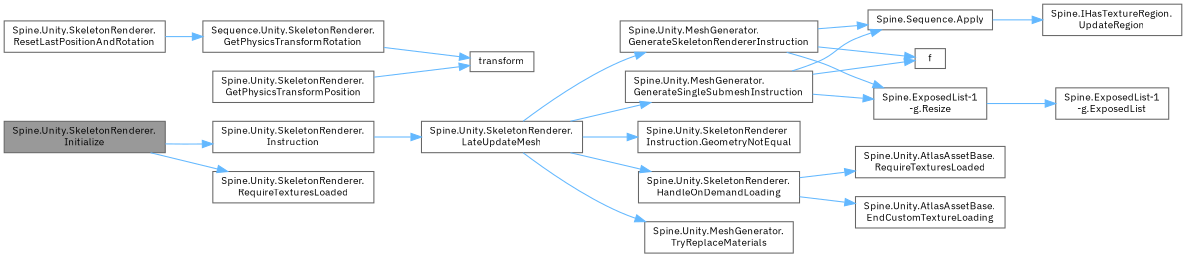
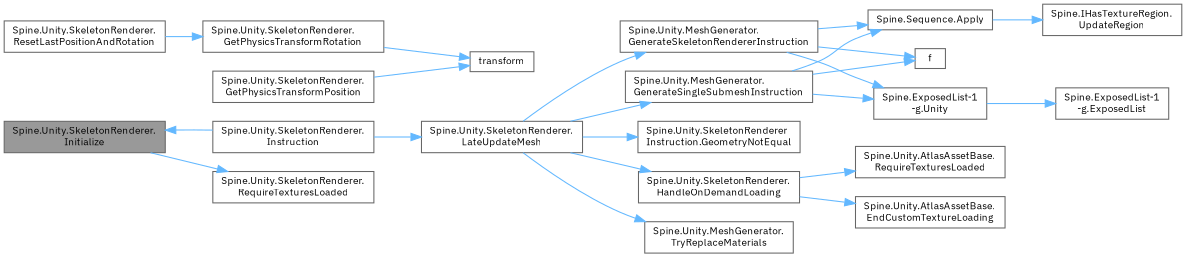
node "Sequence.Unity.SkeletonRenderer. GetPhysicsTransformRotation": label "Sequence.Unity.SkeletonRenderer. GetPhysicsTransformRotation" -> "Spine.Unity.SkeletonRenderer. GetPhysicsTransformRotation"
node "Spine.ExposedList-1 -g.Resize": label "Spine.ExposedList-1 -g.Resize" -> "Spine.ExposedList-1 -g.Unity"
edge "Spine.Unity.SkeletonRenderer. Initialize" -> "Spine.Unity.SkeletonRenderer. Instruction": reversed
